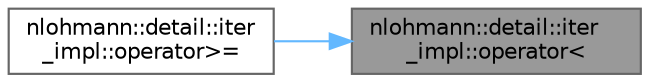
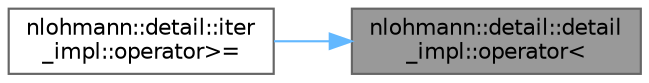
node "nlohmann::detail::iter _impl::operator<": label "nlohmann::detail::iter _impl::operator<" -> "nlohmann::detail::detail _impl::operator<"
